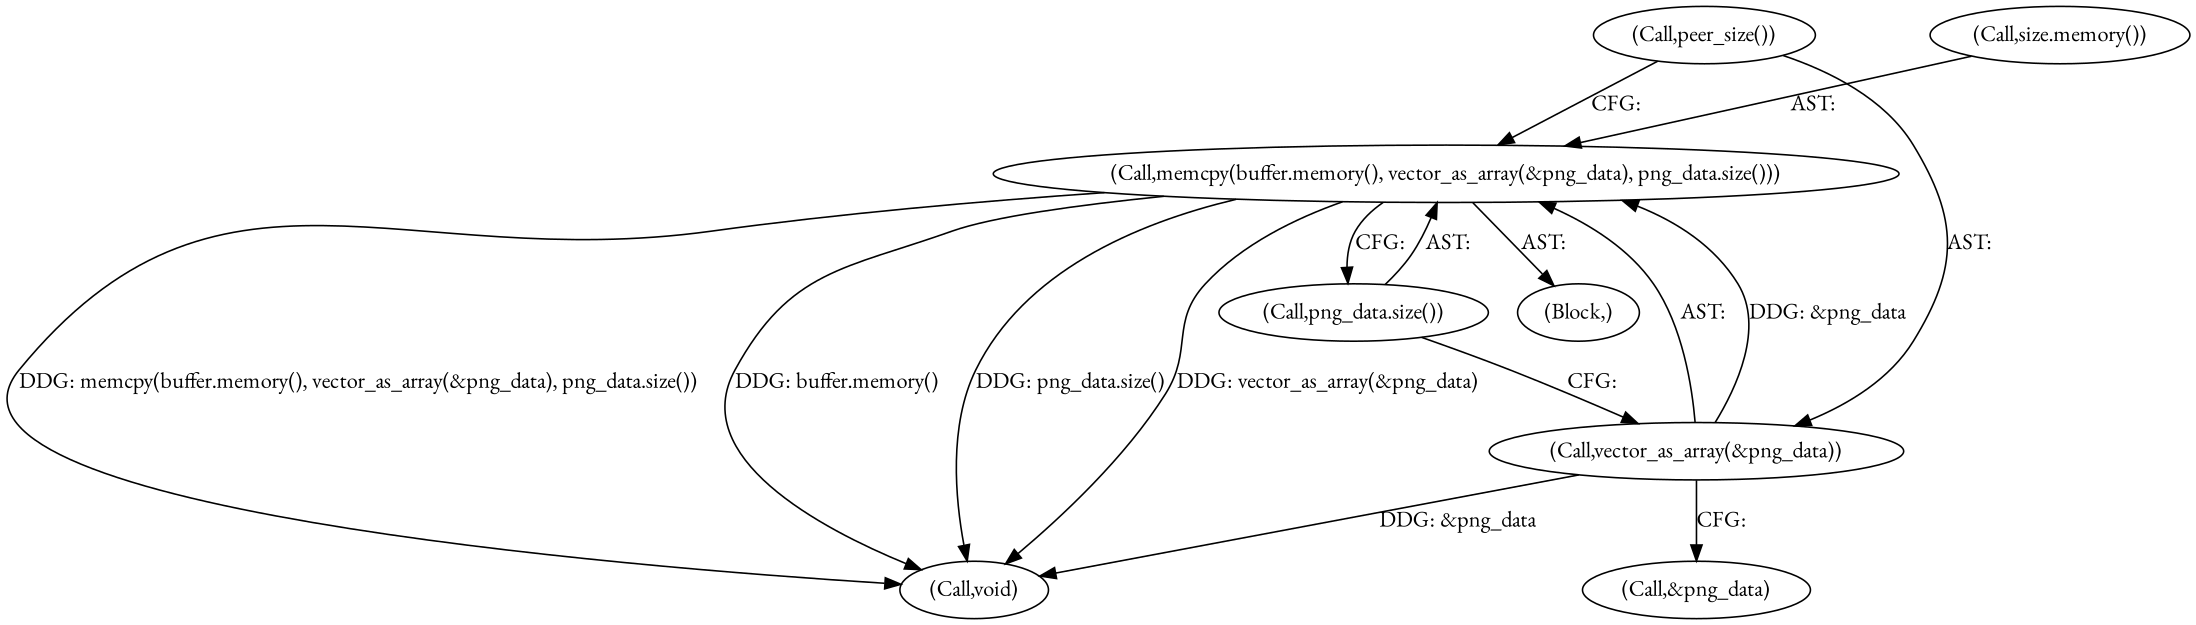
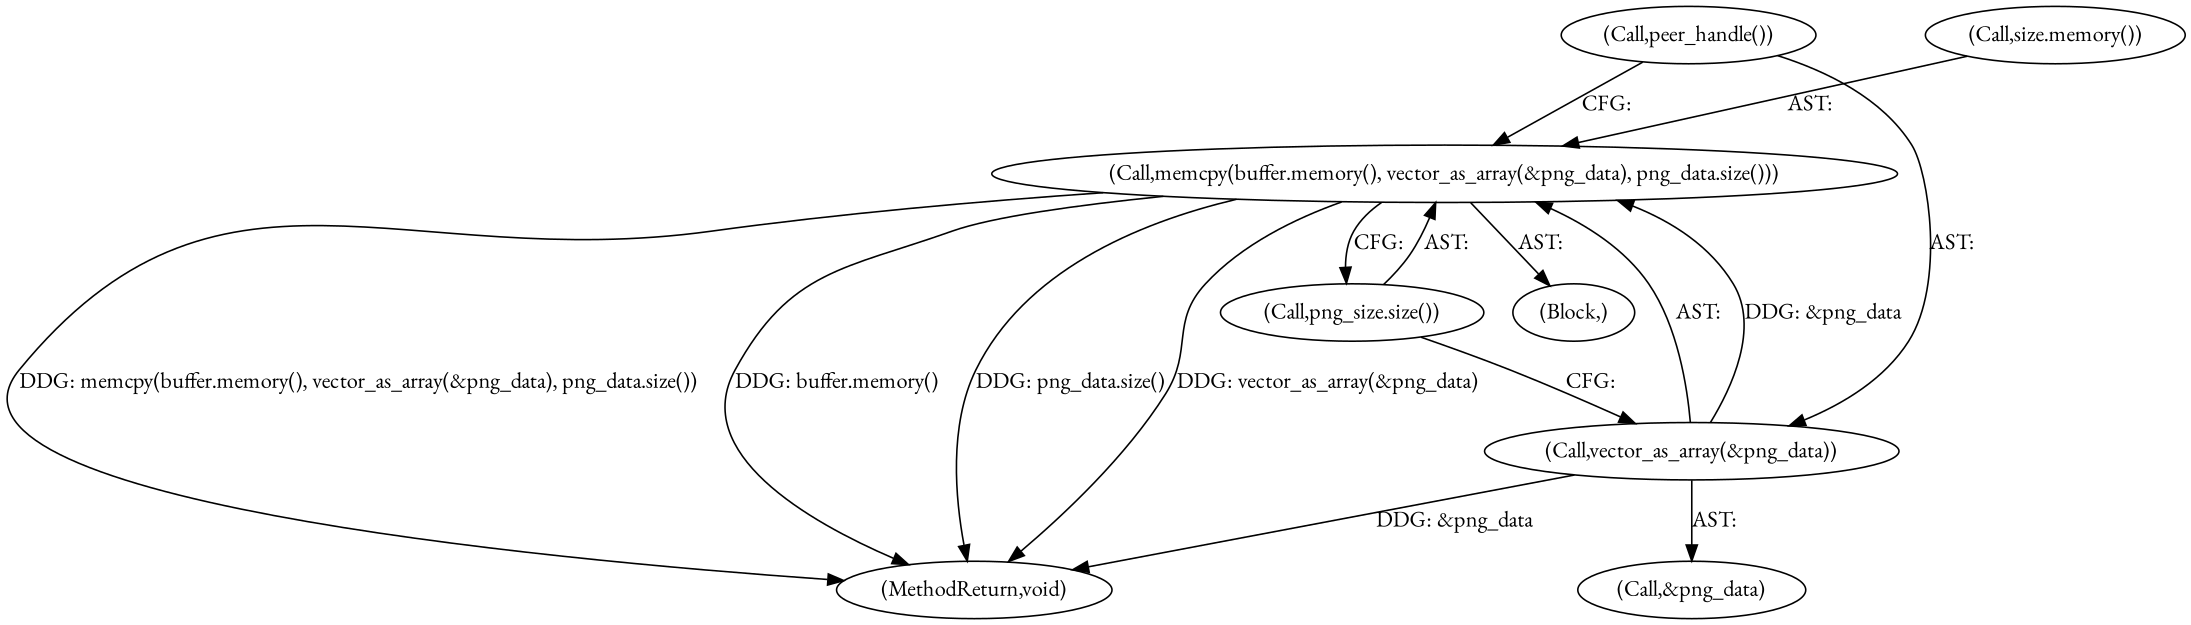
node "(Call,peer_size())": label "(Call,peer_size())" -> "(Call,peer_handle())"
node "(Call,png_data.size())": label "(Call,png_data.size())" -> "(Call,png_size.size())"
edge "(Call,vector_as_array(&png_data))" -> "(Call,&png_data)": label "CFG: " -> "AST: "
node "(Call,void)": label "(Call,void)" -> "(MethodReturn,void)"
